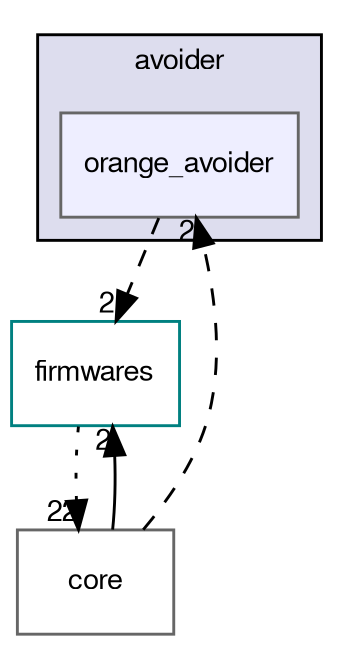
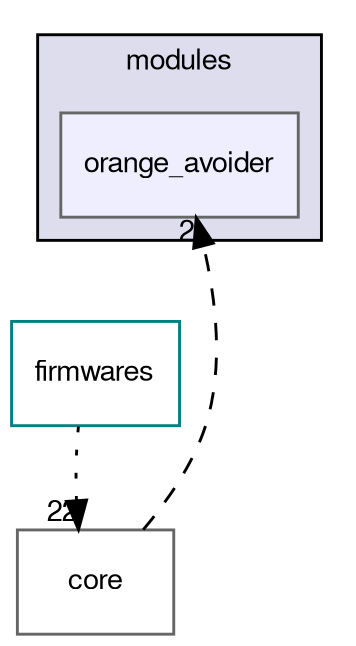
cluster "avoider": label "avoider" -> "modules"
edge "orange_avoider" -> "firmwares": removed
edge "core" -> "firmwares": removed
